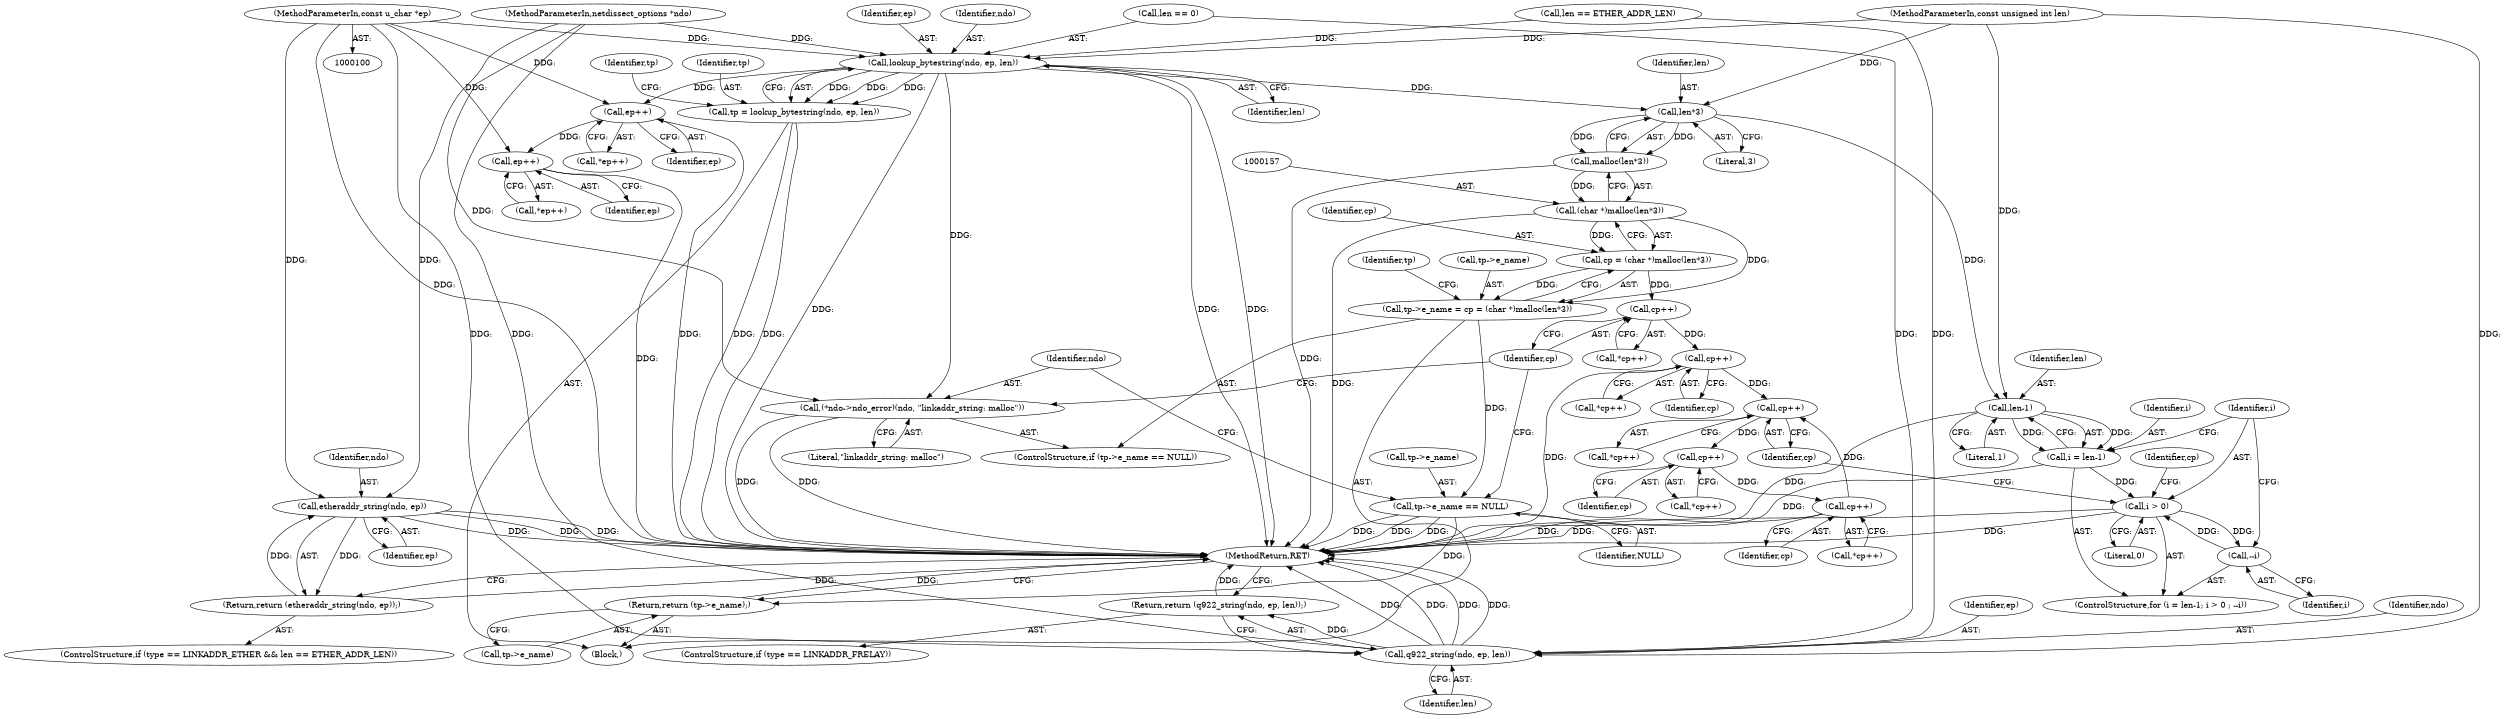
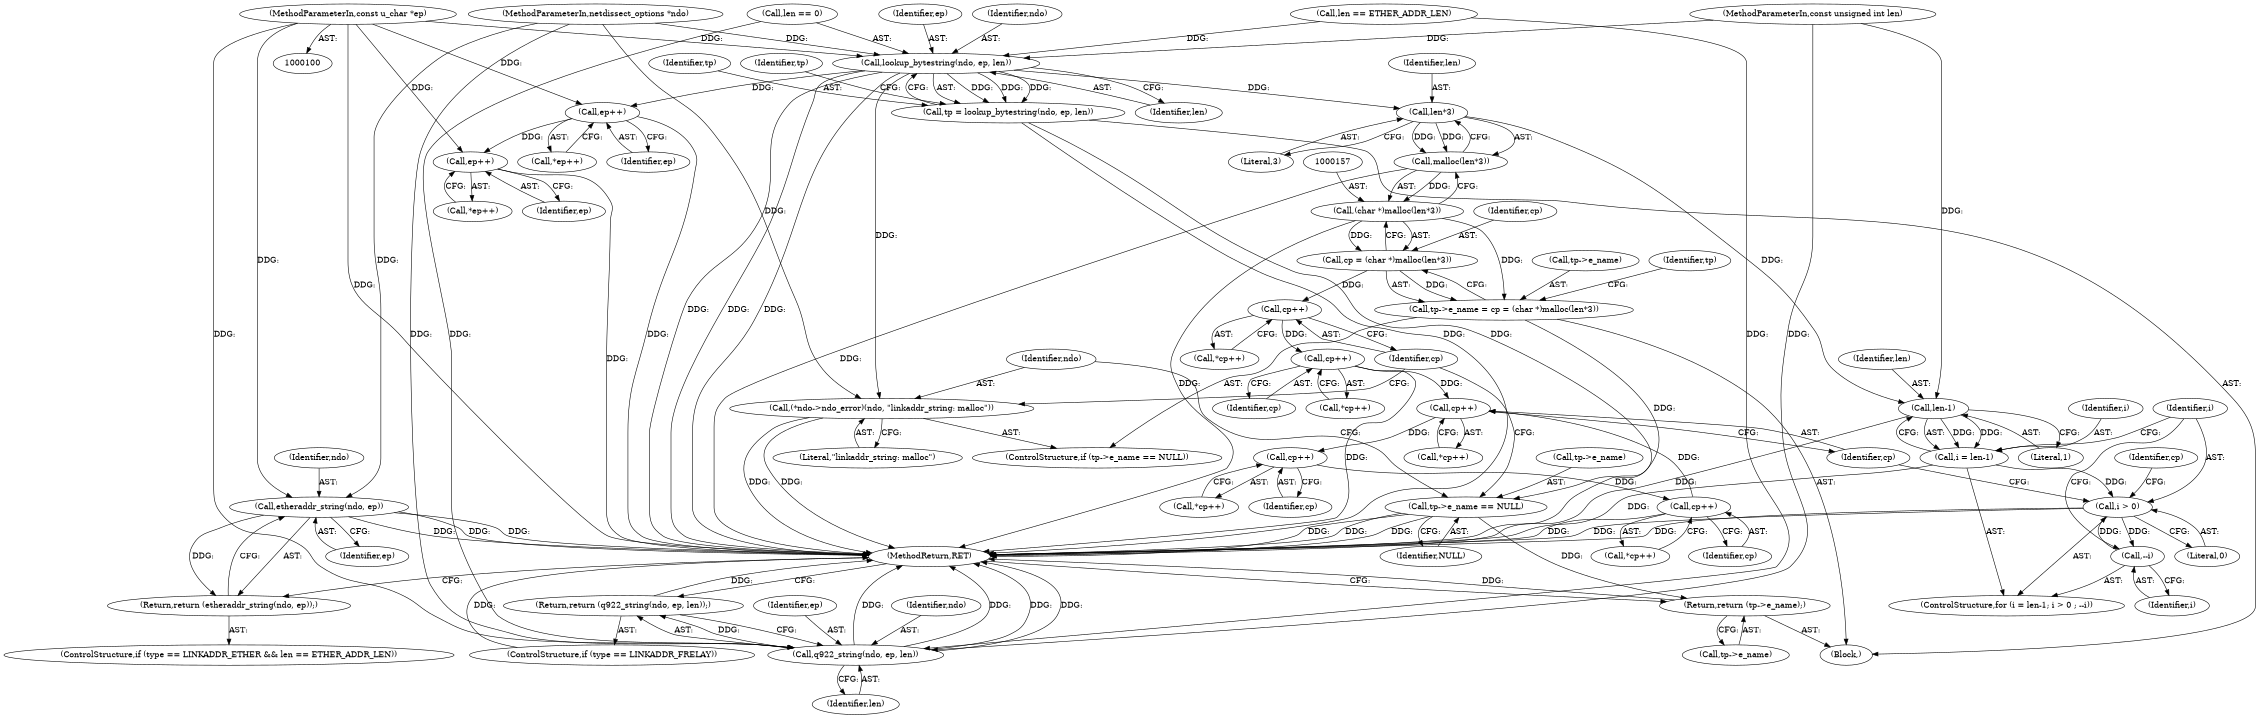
edge "(MethodParameterIn,const unsigned int len)" -> "(Call,len*3)": removed, label "DDG:"
edge "(Return,return (etheraddr_string(ndo, ep));)" -> "(Call,etheraddr_string(ndo, ep))": label "DDG: " -> "CFG: "
edge "(Return,return (etheraddr_string(ndo, ep));)" -> "(MethodReturn,RET)": now "(ControlStructure,if (type == LINKADDR_FRELAY))" -> "(MethodReturn,RET)"
